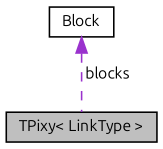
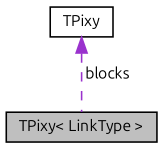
node "Block": label "Block" -> "TPixy"
